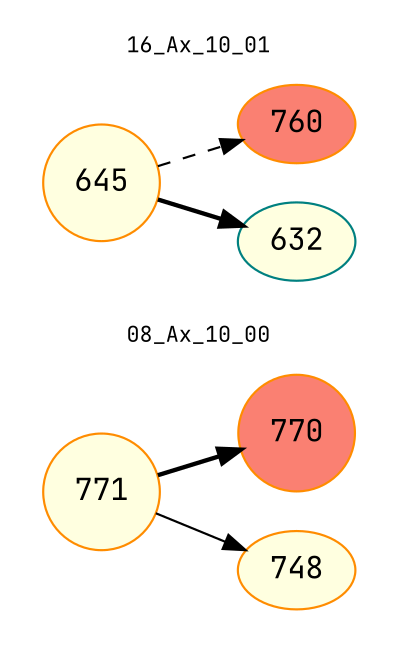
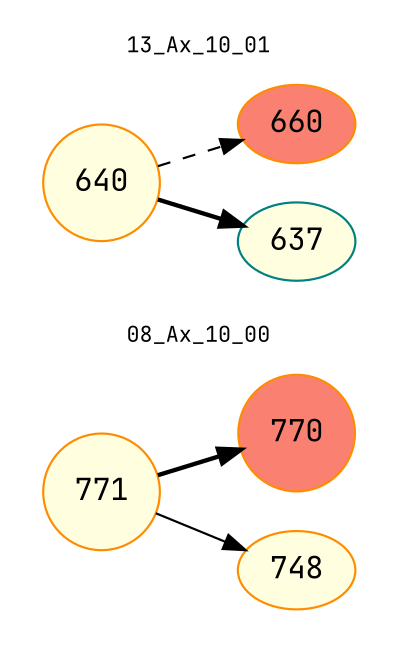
cluster "16_Ax_10_01": label "16_Ax_10_01" -> "13_Ax_10_01"
node "760": label "760" -> "660"
node "645": label "645" -> "640"
node "632": label "632" -> "637"
